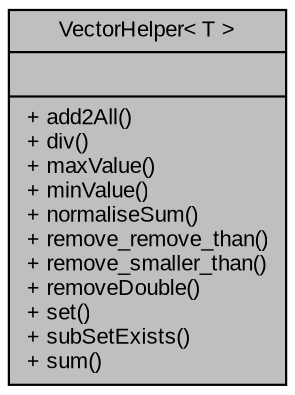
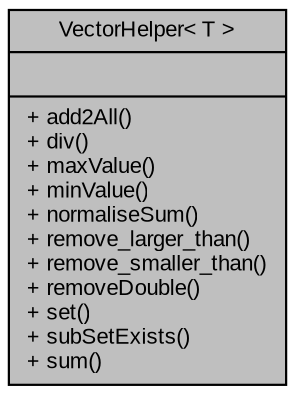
node "VectorHelper< T >": text "+ remove_remove_than()" -> "+ remove_larger_than()"
